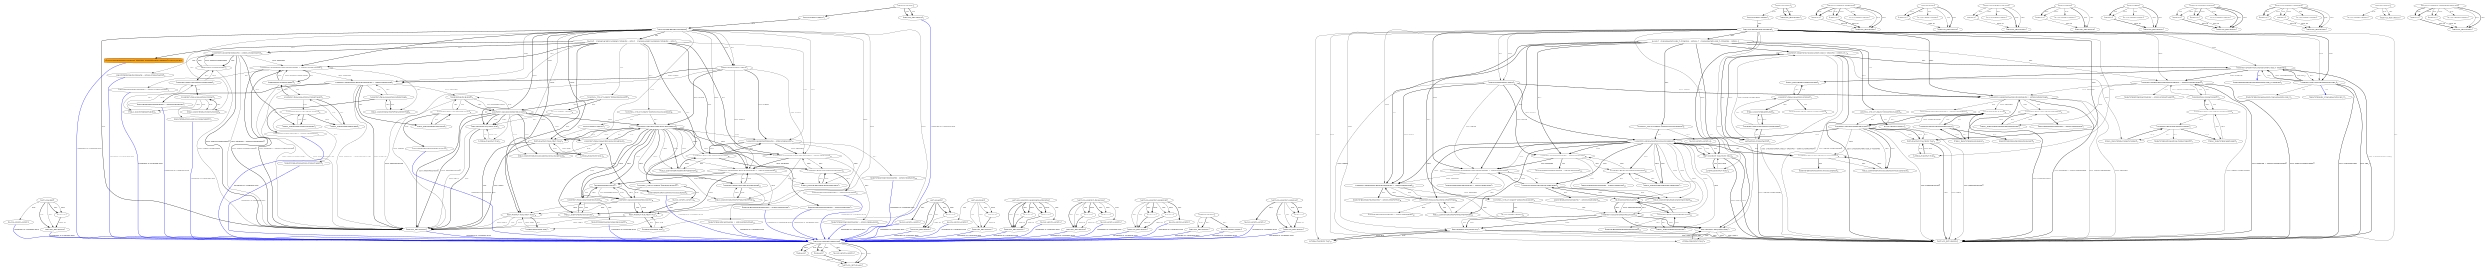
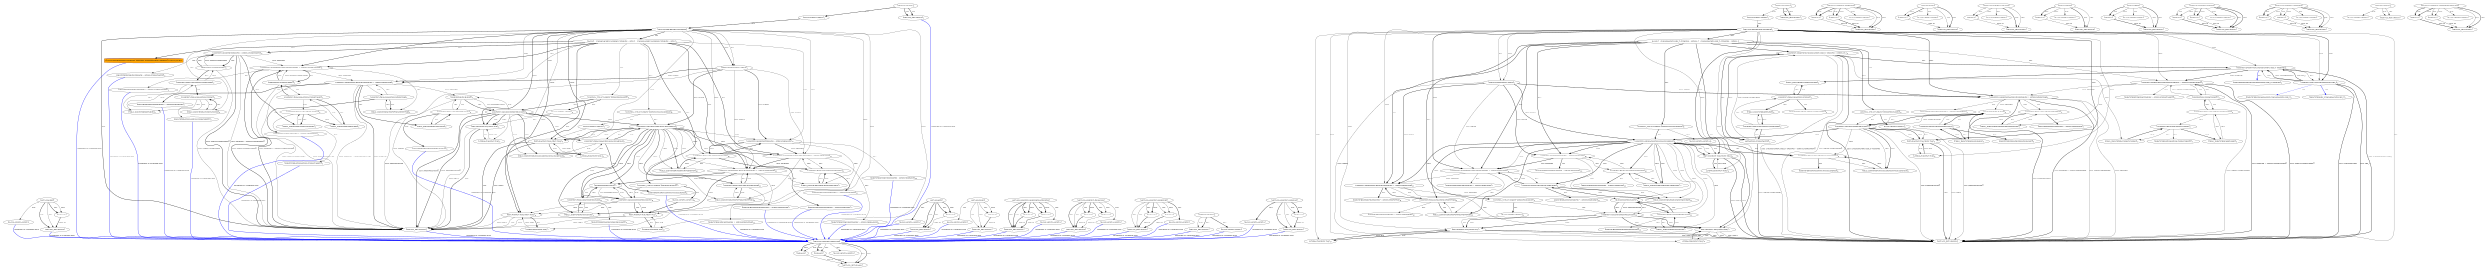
edge "(<operator>.lessThan,CheckedNumeric<size_t)" -> "(IDENTIFIER,CheckedNumeric,CheckedNumeric<size_t)": color black -> blue
